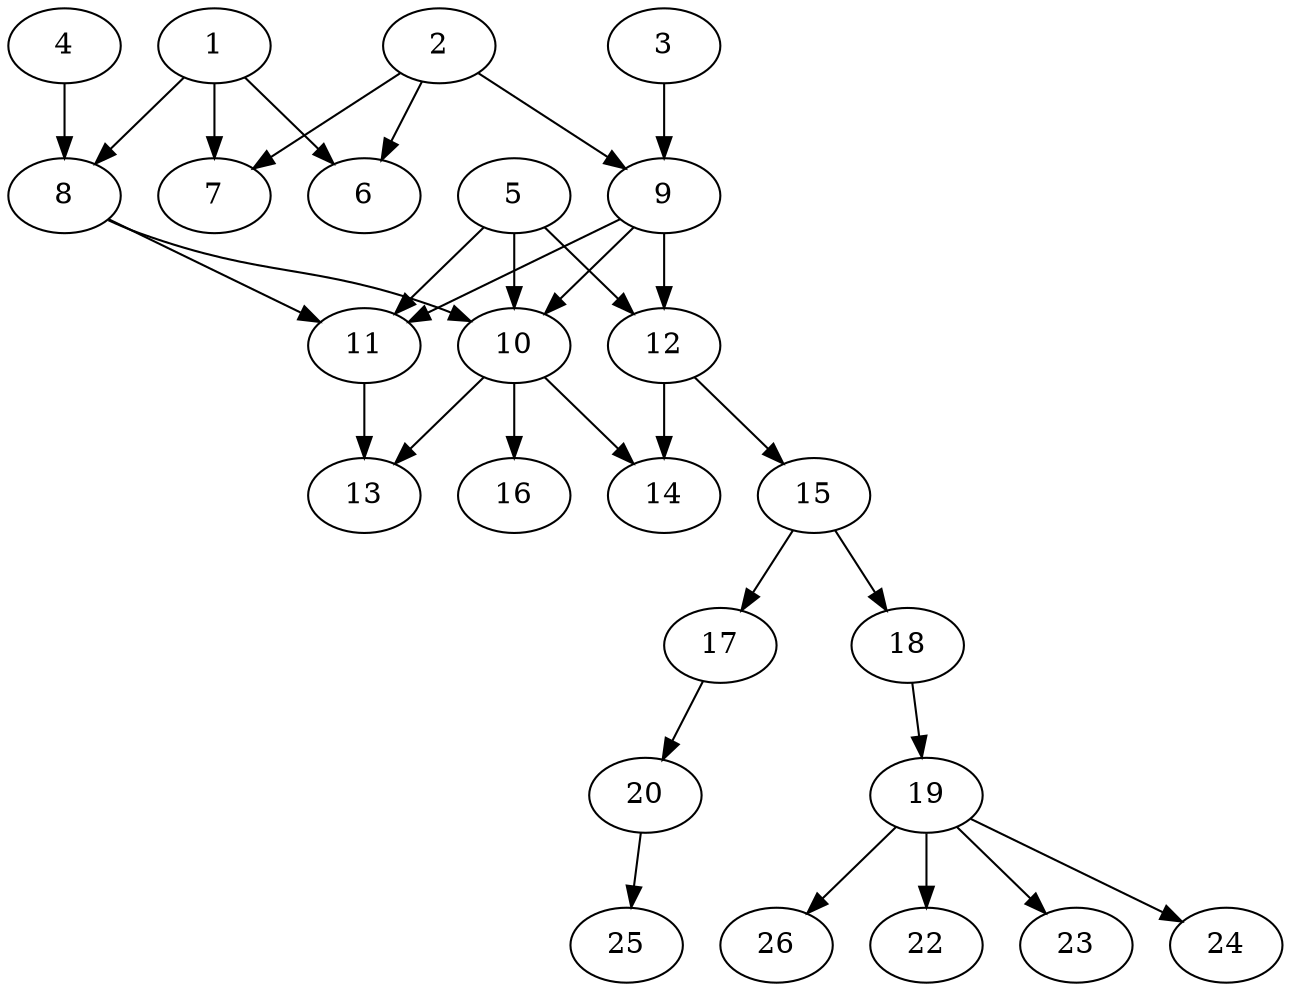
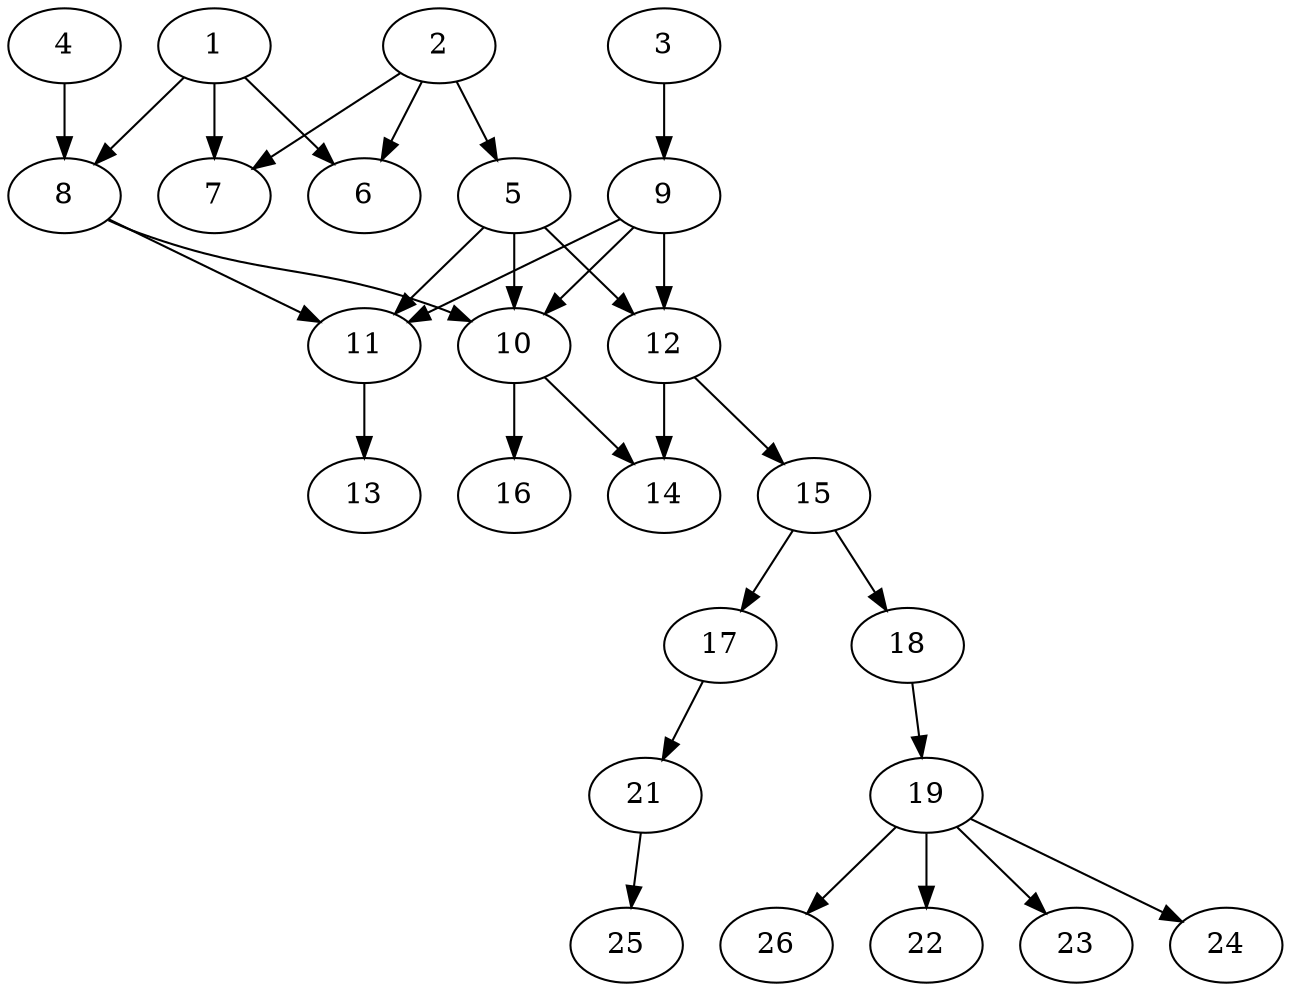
edge "2" -> "9": now "2" -> "5"
edge "10" -> "13": removed
node "20": label "20" -> "21"
